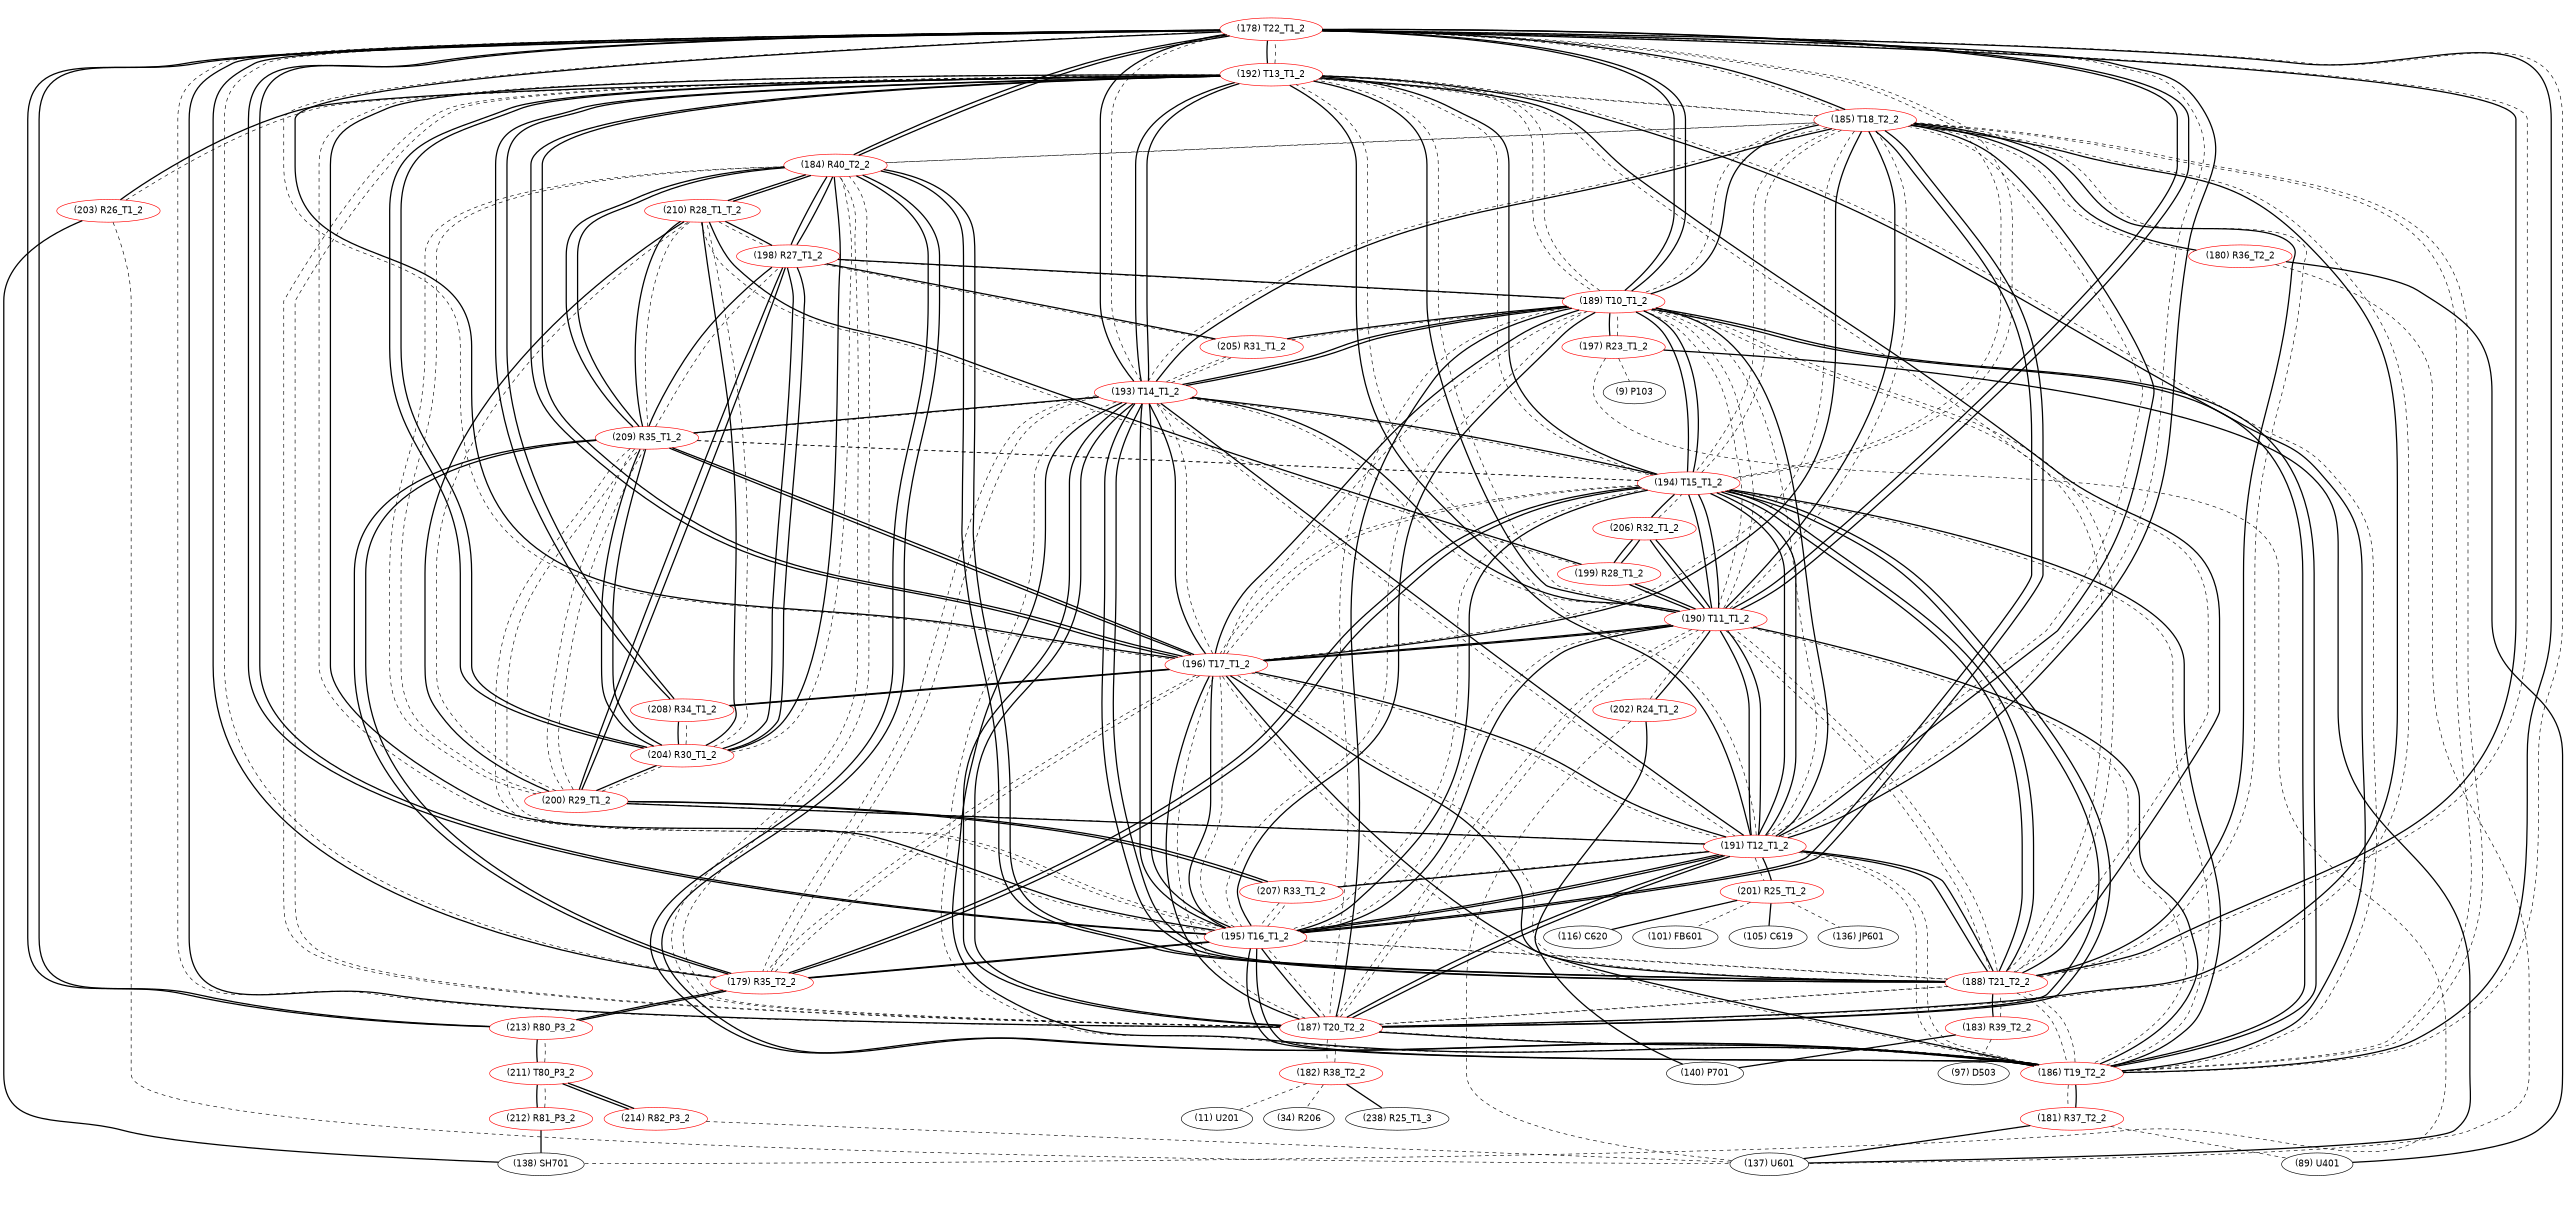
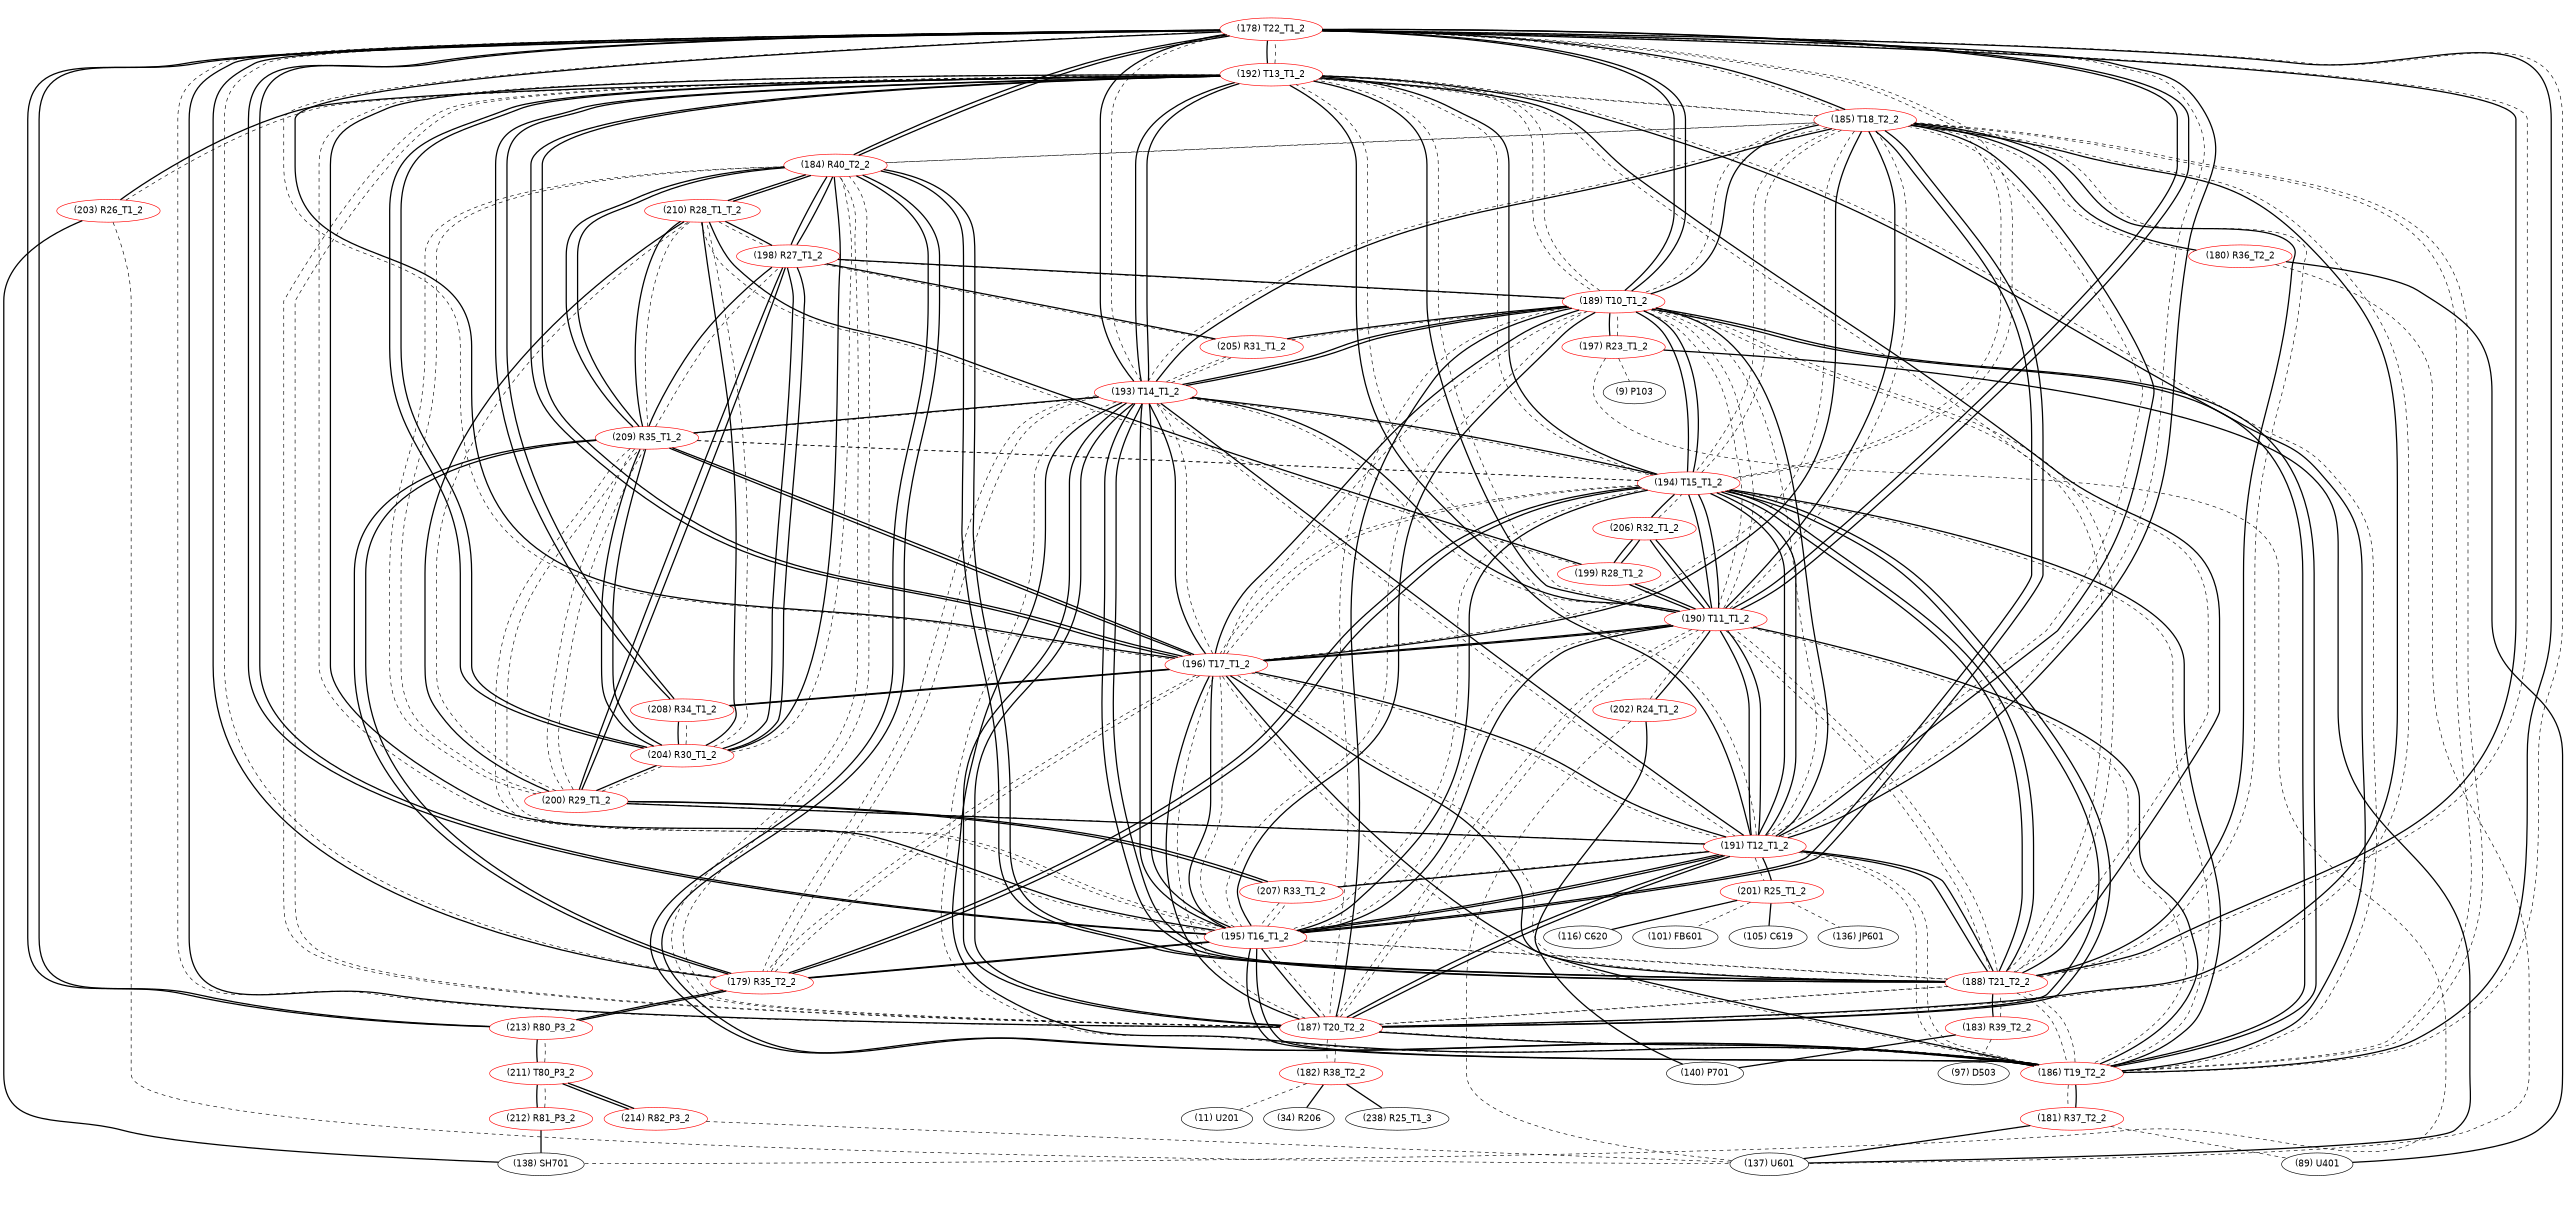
edge "(182) R38_T2_2" -- "(34) R206": style dashed -> bold
